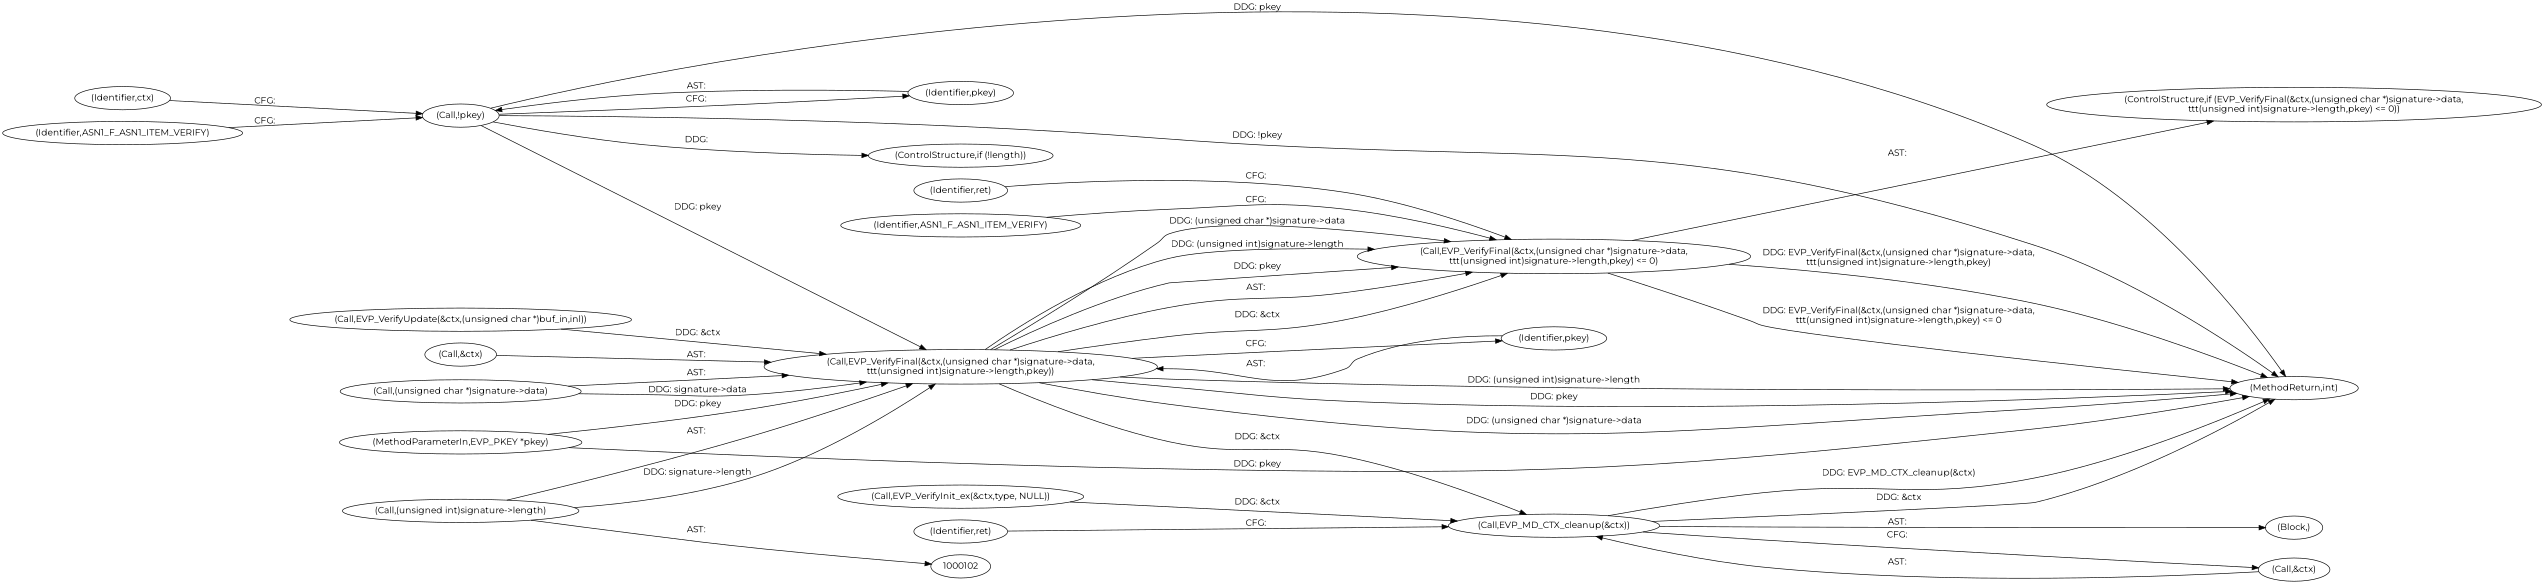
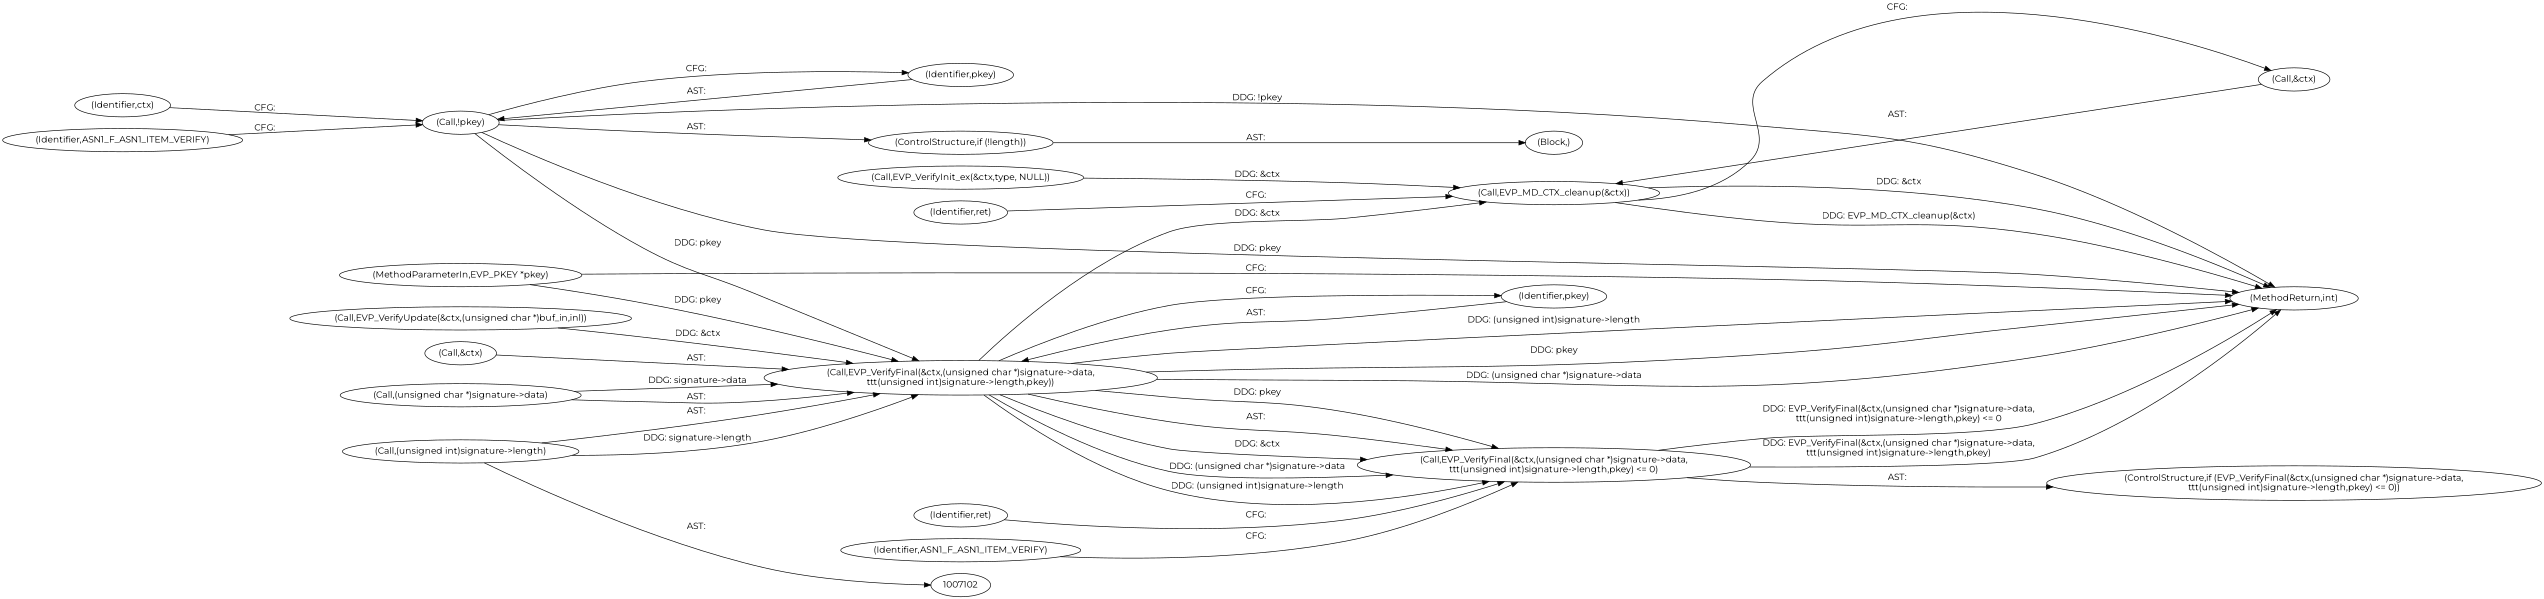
edge "(Call,!pkey)" -> "(ControlStructure,if (!length))": label "DDG: " -> "AST: "
edge "(MethodParameterIn,EVP_PKEY *pkey)" -> "(MethodReturn,int)": label "DDG: pkey" -> "CFG: "
edge "(Call,EVP_MD_CTX_cleanup(&ctx))" -> "(Block,)": now "(ControlStructure,if (!length))" -> "(Block,)"
node "1000102": label "1000102" -> "1007102"
